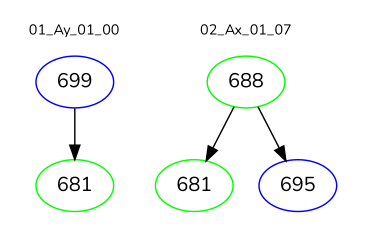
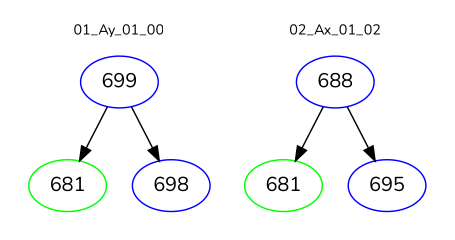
cluster "02_Ax_01_07": label "02_Ax_01_07" -> "02_Ax_01_02"
node "688": color green -> blue
node "698": added
